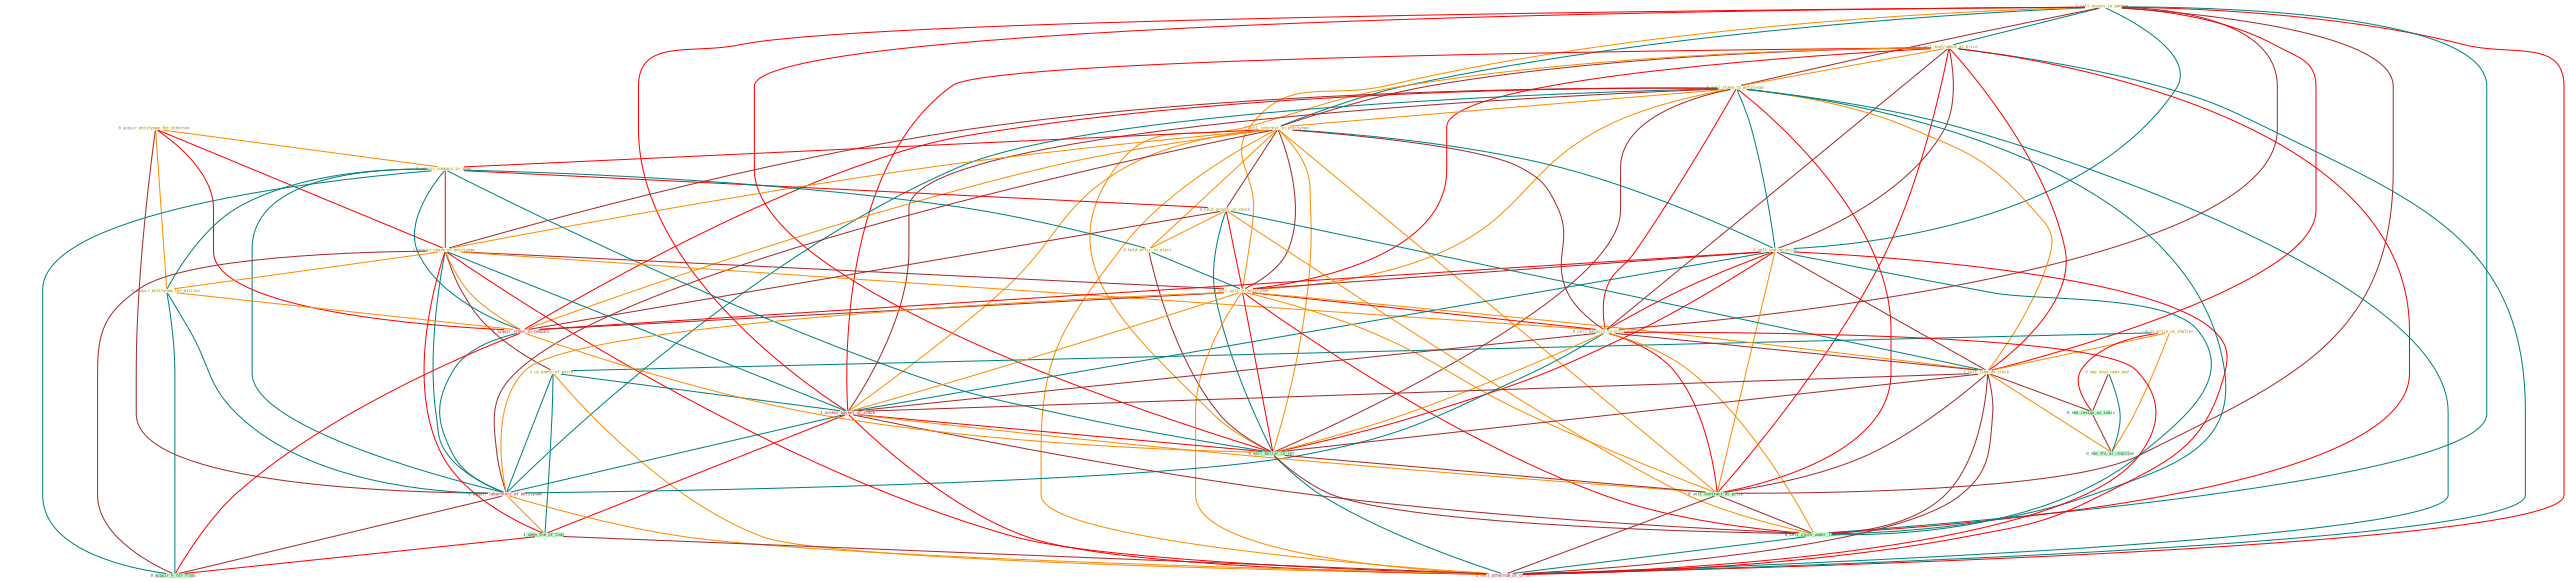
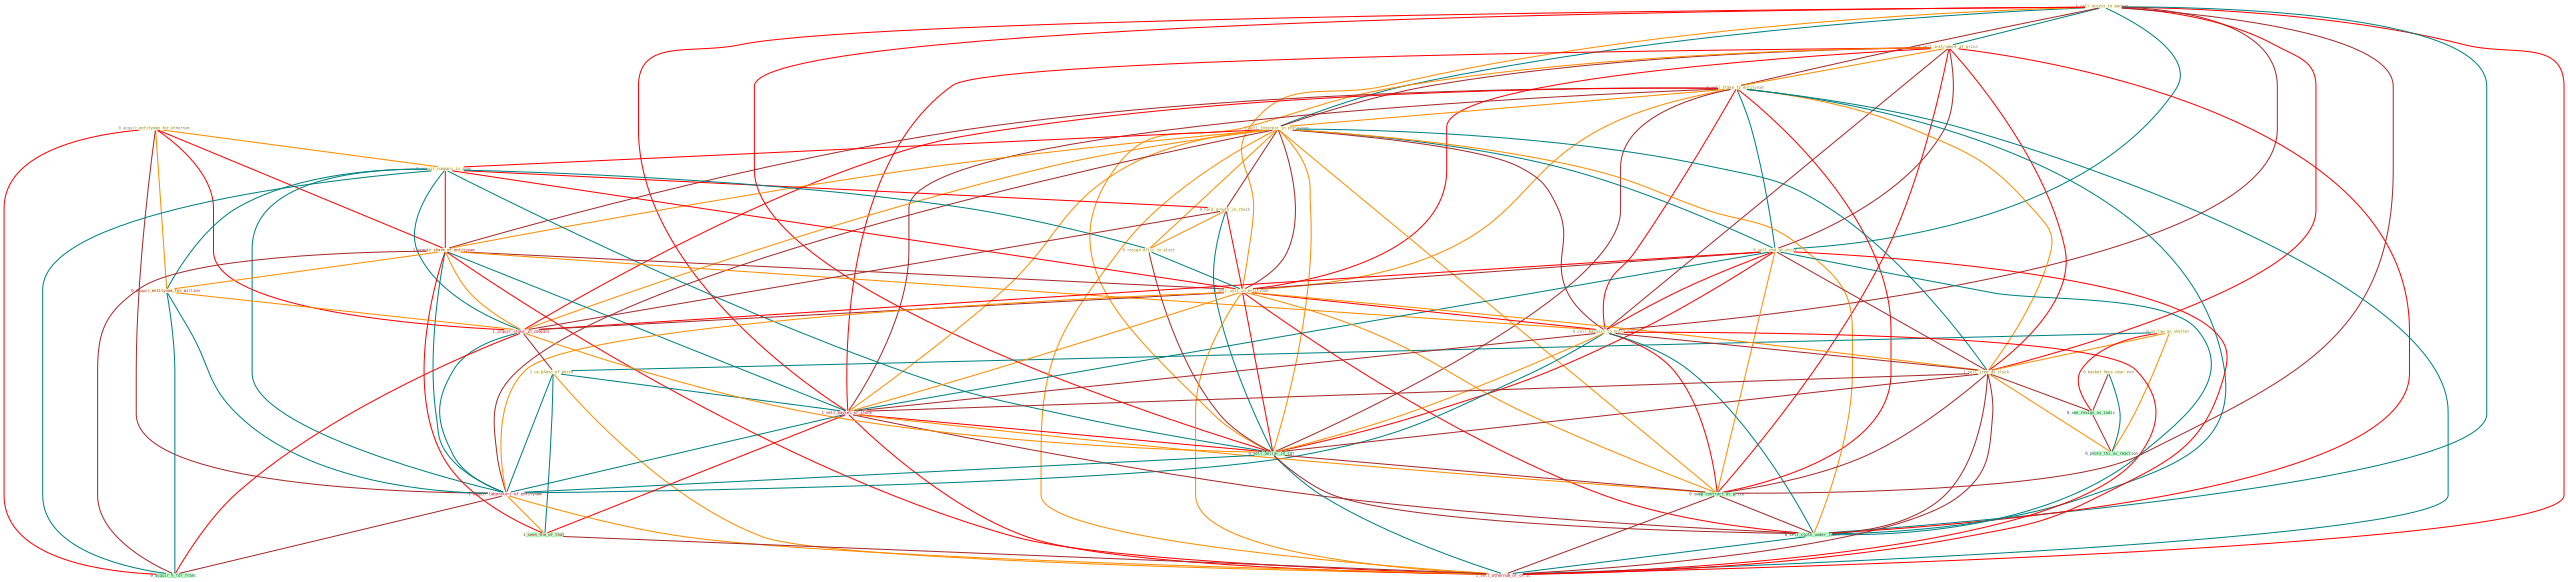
edge "0_sell_stake_to_entitynam" -- "1_acquir_laboratori_of_entitynam": now "0_sell_dollar_in_lot" -- "1_acquir_laboratori_of_entitynam"
edge "0_acquir_compani_in_swap" -- "0_sell_unit_in_entitynam": added
node "1_acquir_share_of_entitynam": fontcolor #8b7d6b -> #b22222
node "0_hold_offic_in_elect": label "0_hold_offic_in_elect" -> "0_resign_offic_in_elect"
node "0_acquir_entitynam_for_million": fontcolor #8b7d6b -> #b22222
edge "0_hold_growth_in_check" -- "1_sell_item_as_clock": now "1_sell_interest_in_entitynam" -- "1_sell_item_as_clock"
node "0_us_price_as_shelter": label "0_us_price_as_shelter" -> "0_us_law_as_shelter"
edge "1_acquir_share_of_entitynam" -- "1_us_photo_of_porch": now "1_acquir_stake_in_compani" -- "1_us_photo_of_porch"
node "0_see_hous_near_end": label "0_see_hous_near_end" -> "0_basket_hous_near_end"
edge "0_hold_growth_in_check" -- "0_sell_cloth_under_label": now "1_sell_interest_in_entitynam" -- "0_sell_cloth_under_label"
node "1_access_basket_of_stock": label "1_access_basket_of_stock" -> "1_sell_basket_of_stock"
edge "0_sell_magazin_to_entitynam" -- "0_sell_cloth_under_label": color darkorange -> teal
node "0_see_thi_as_reaction": label "0_see_thi_as_reaction" -> "0_photo_thi_as_reaction"
node "0_sell_contract_at_price": label "0_sell_contract_at_price" -> "0_swap_contract_at_price"
edge "0_sell_instrument_at_price" -- "1_sell_othernum_of_offic": removed
node "1_seen_the_of_that": fontcolor #2f4f4f -> #b22222
edge "1_seen_the_of_that" -- "0_acquir_%_for_franc": now "0_acquir_entitynam_for_othernum" -- "0_acquir_%_for_franc"
